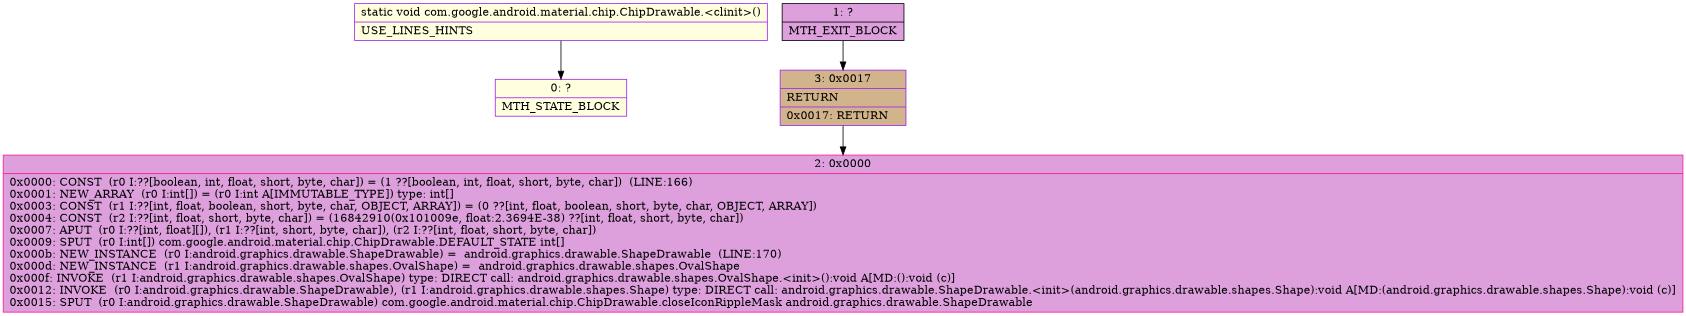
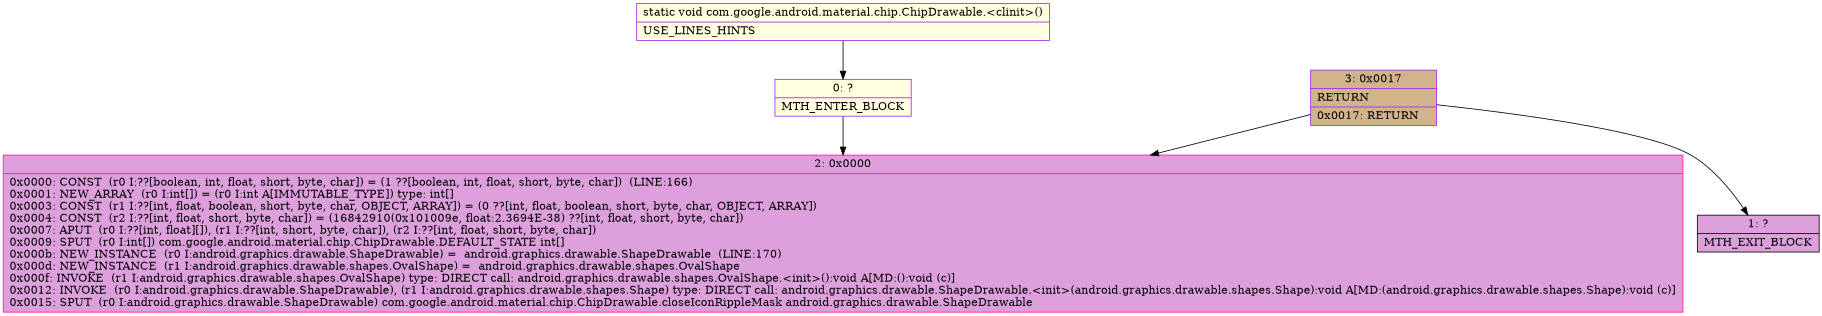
edge "1: ?" -> "3: 0x0017": reversed
node "0: ?": text "MTH_STATE_BLOCK" -> "MTH_ENTER_BLOCK"
edge "0: ?" -> "2: 0x0000": added
